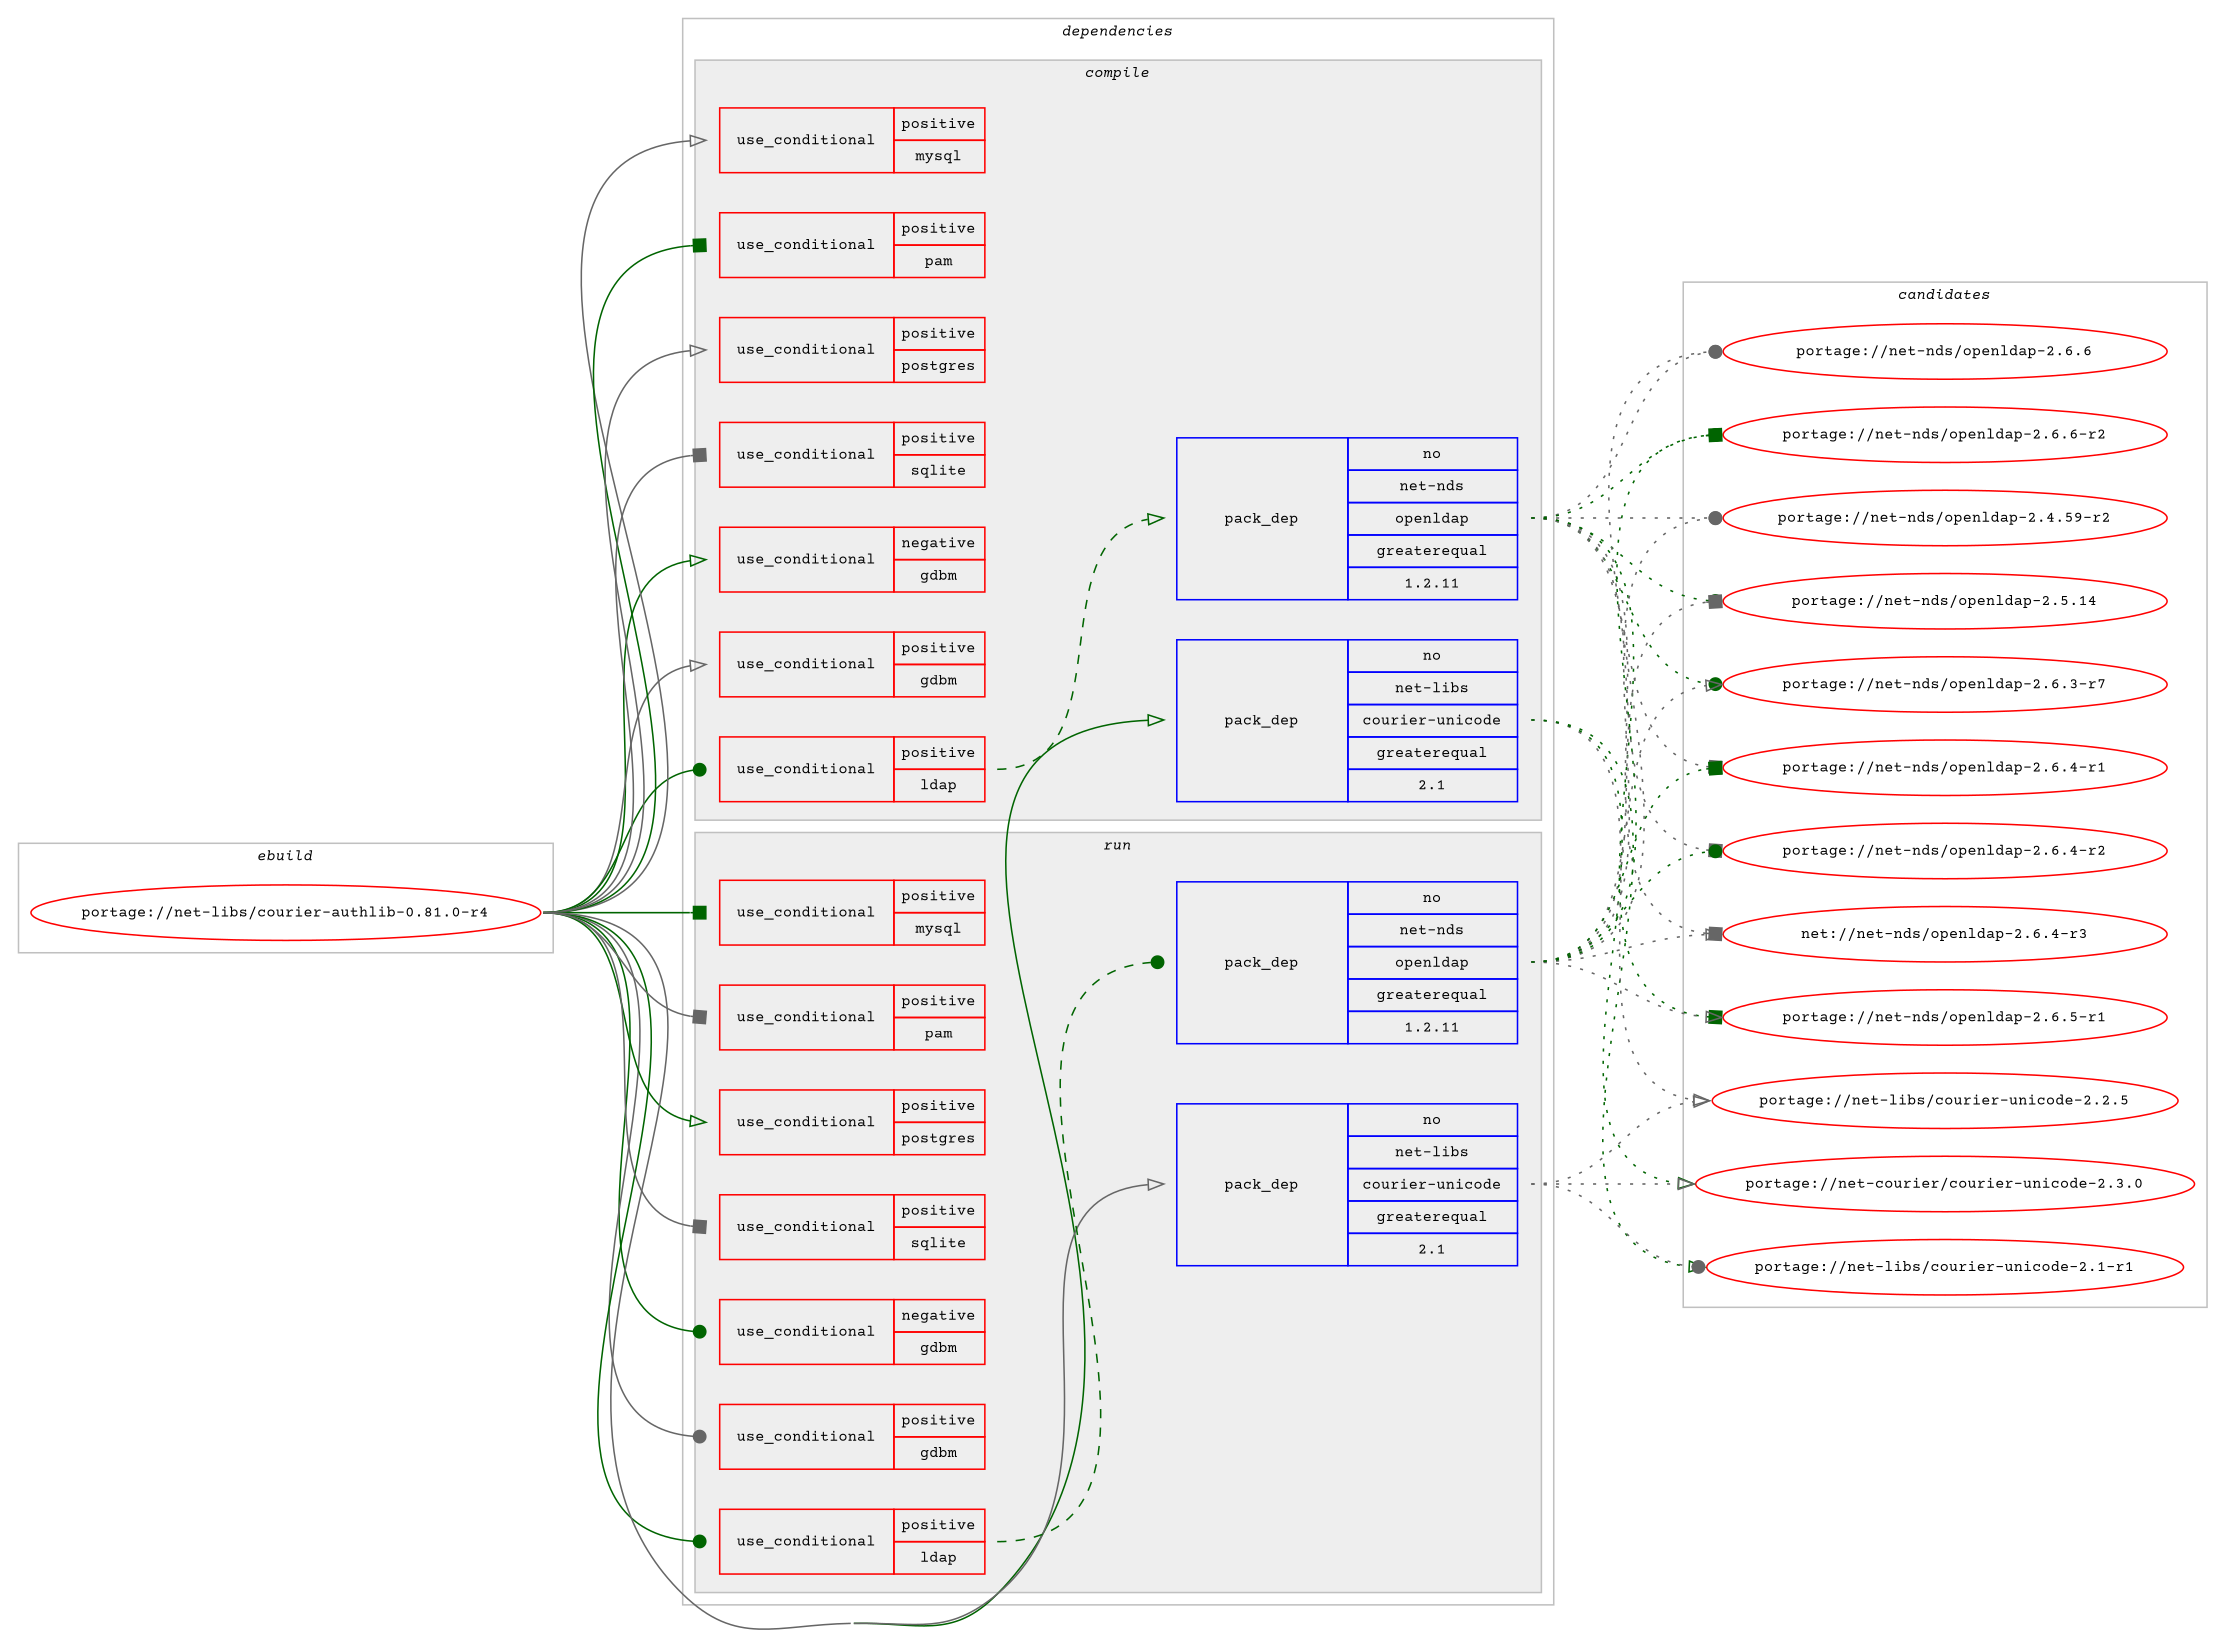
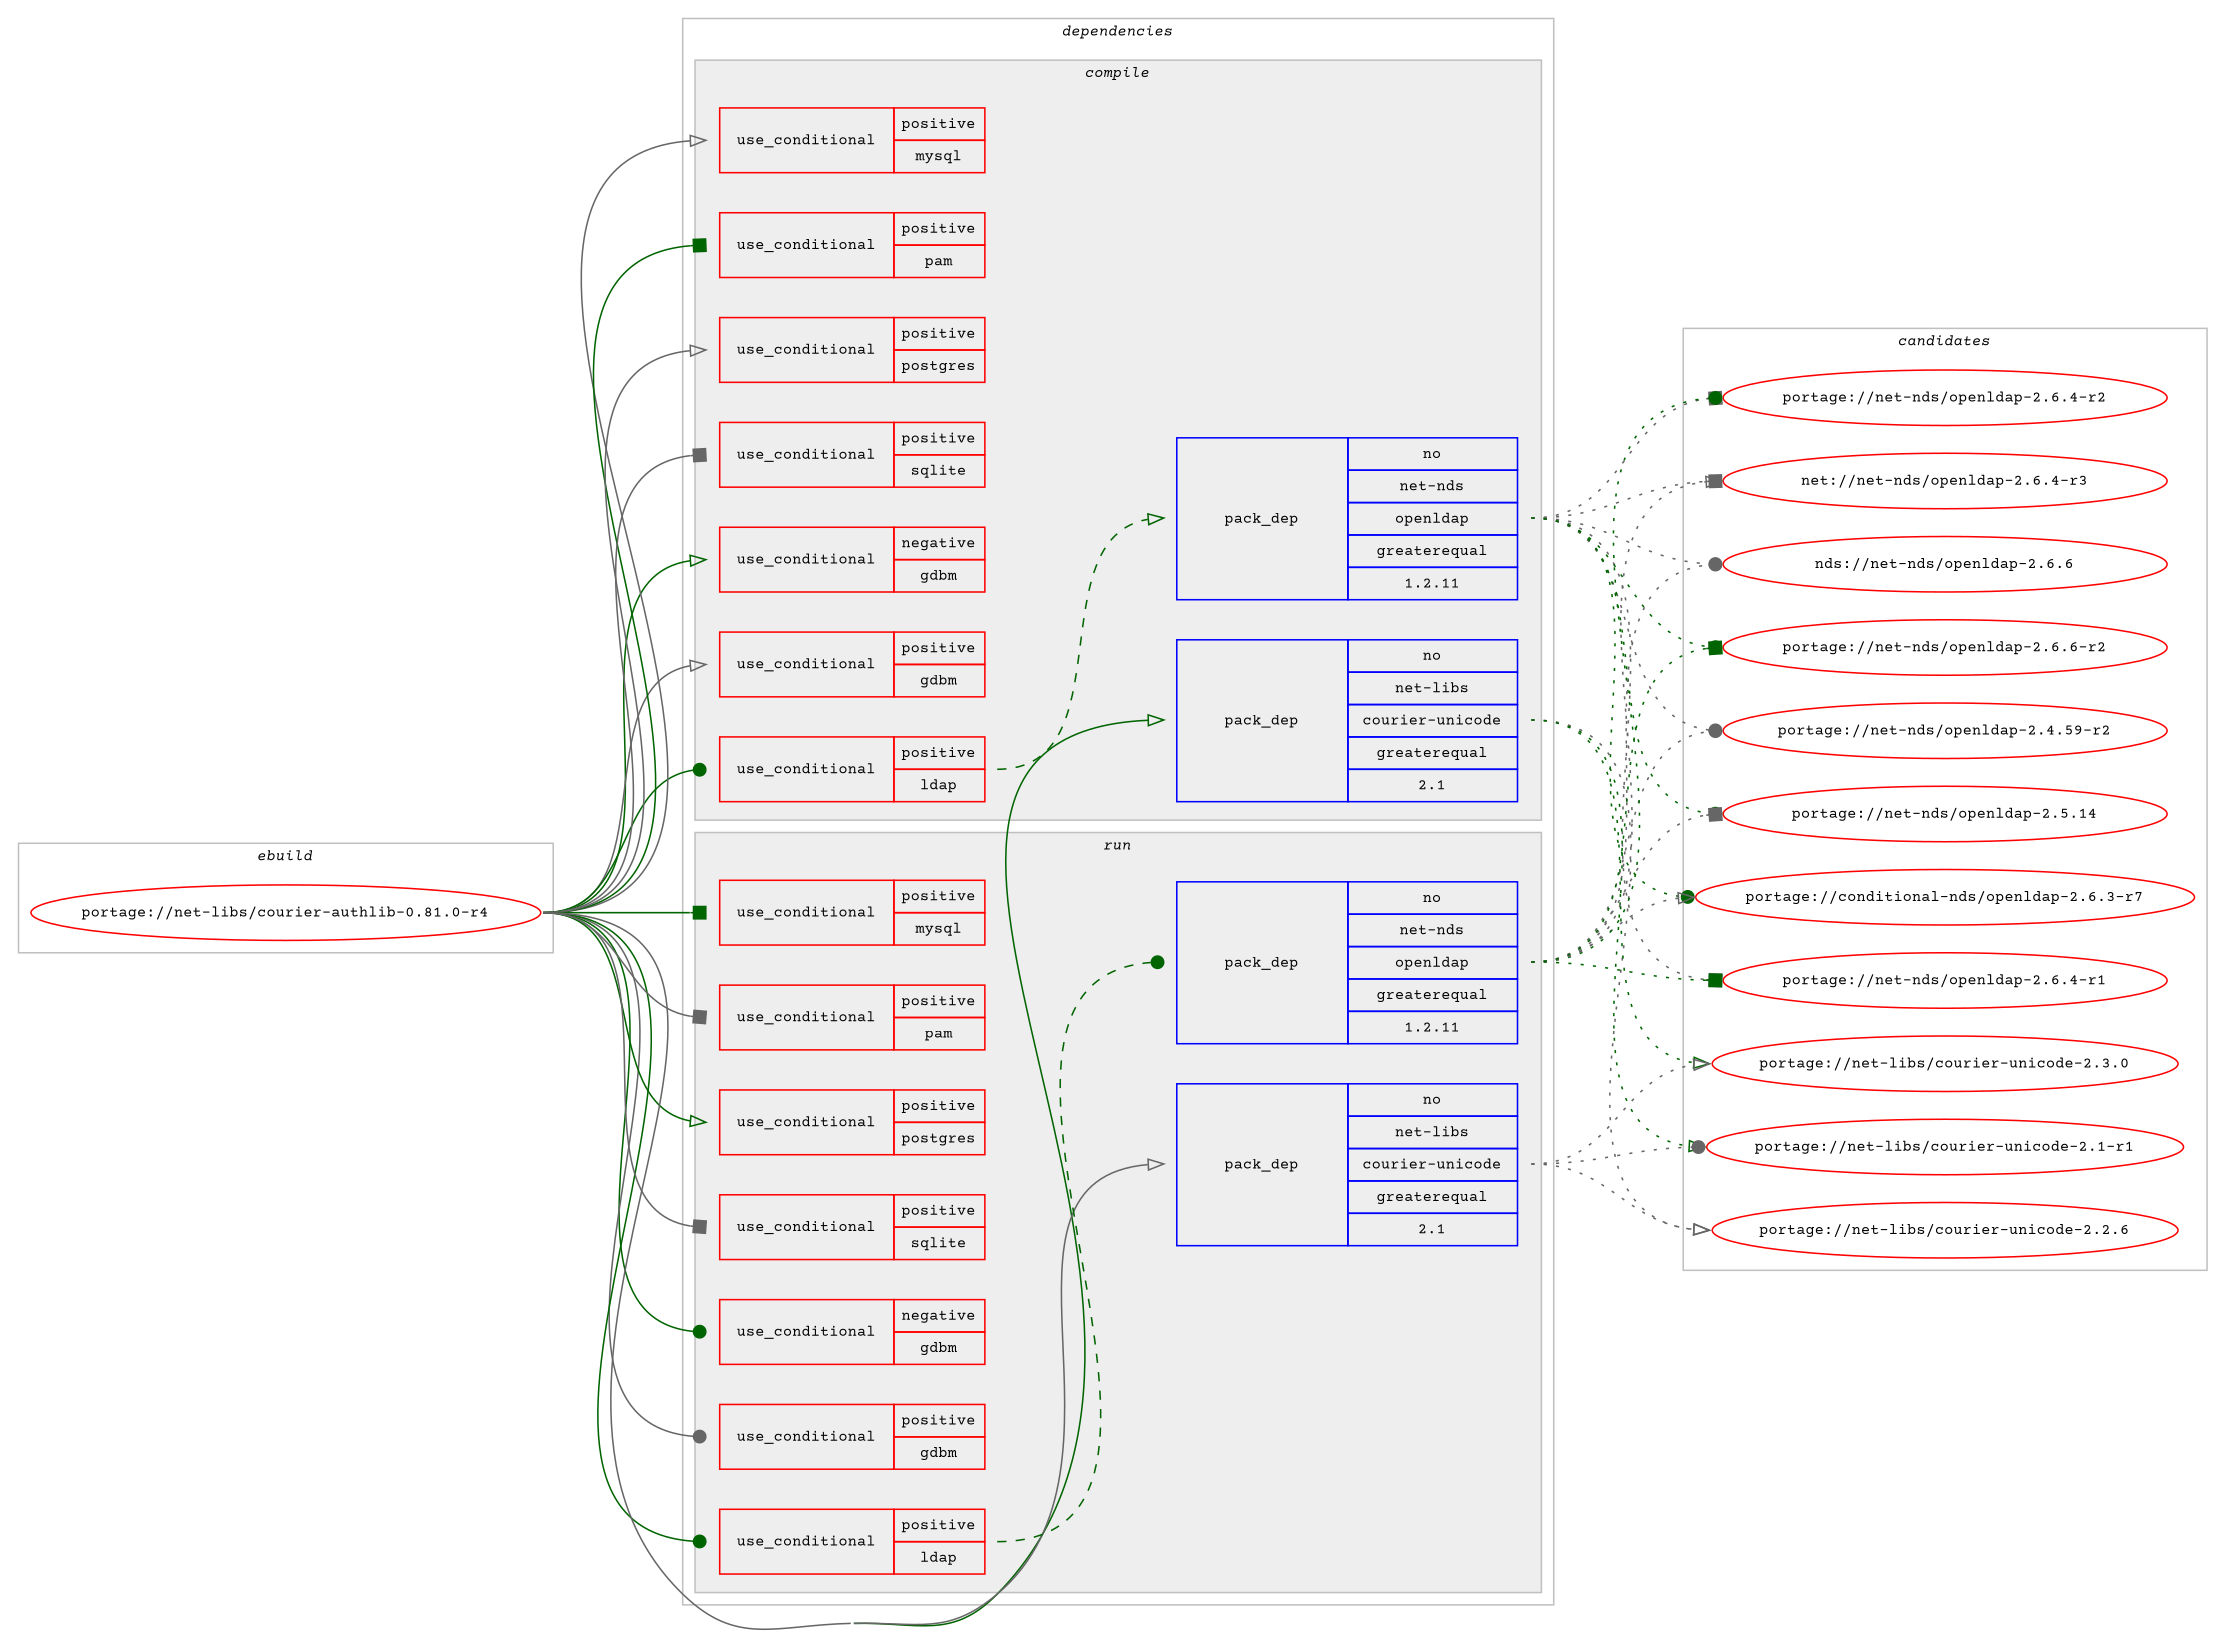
node "portage://net-nds/openldap-2.6.6": label "portage://net-nds/openldap-2.6.6" -> "nds://net-nds/openldap-2.6.6"
node "portage://net-nds/openldap-2.6.3-r7": label "portage://net-nds/openldap-2.6.3-r7" -> "portage://conditional-nds/openldap-2.6.3-r7"
node "portage://net-nds/openldap-2.6.5-r1": removed
node "portage://net-libs/courier-unicode-2.2.5": label "portage://net-libs/courier-unicode-2.2.5" -> "portage://net-libs/courier-unicode-2.2.6"
node "portage://net-courier/courier-unicode-2.3.0": label "portage://net-courier/courier-unicode-2.3.0" -> "portage://net-libs/courier-unicode-2.3.0"
